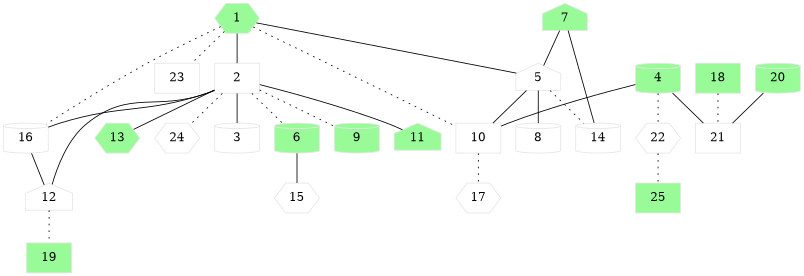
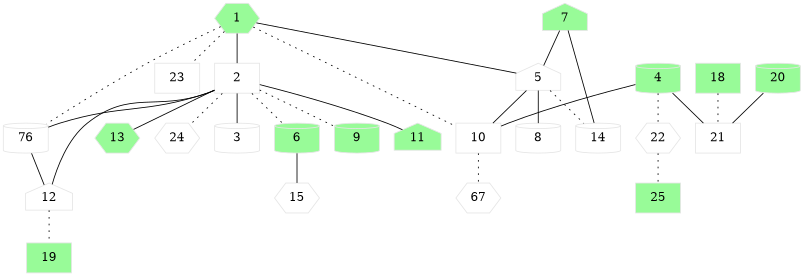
node "16": label "16" -> "76"
node "17": label "17" -> "67"
